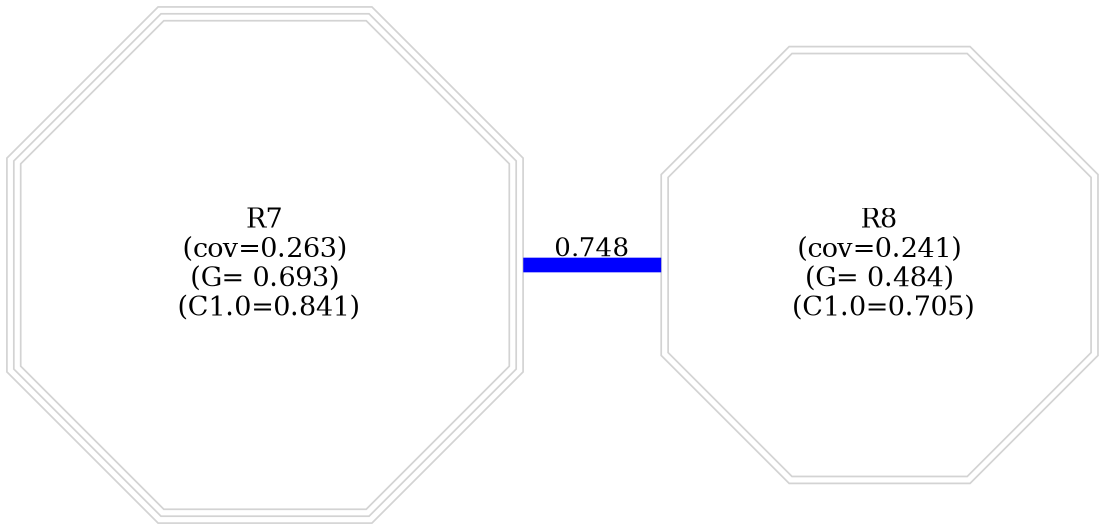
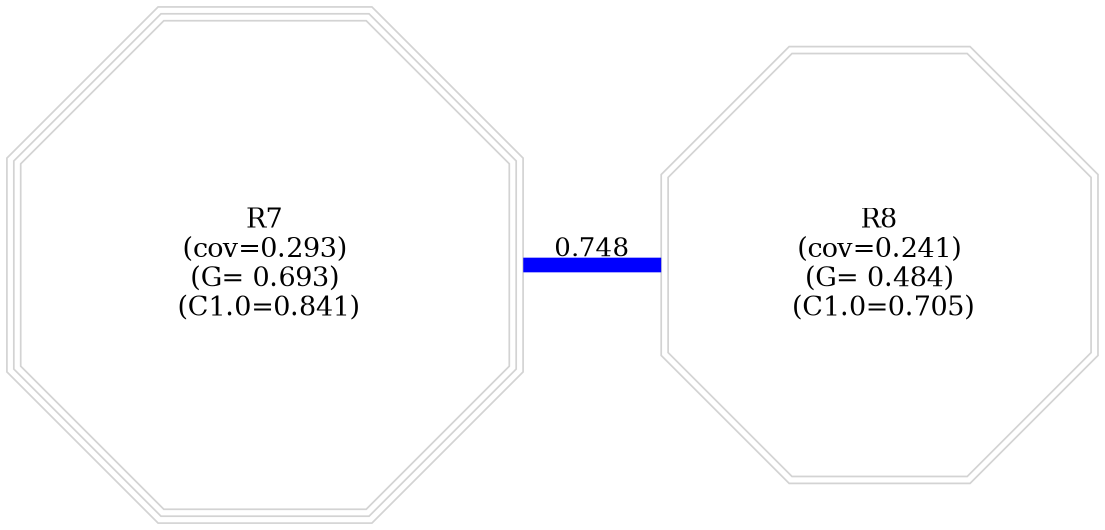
node "R7 (cov=0.263) (G= 0.693) (C1.0=0.841)": label "R7 (cov=0.263) (G= 0.693) (C1.0=0.841)" -> "R7 (cov=0.293) (G= 0.693) (C1.0=0.841)"
